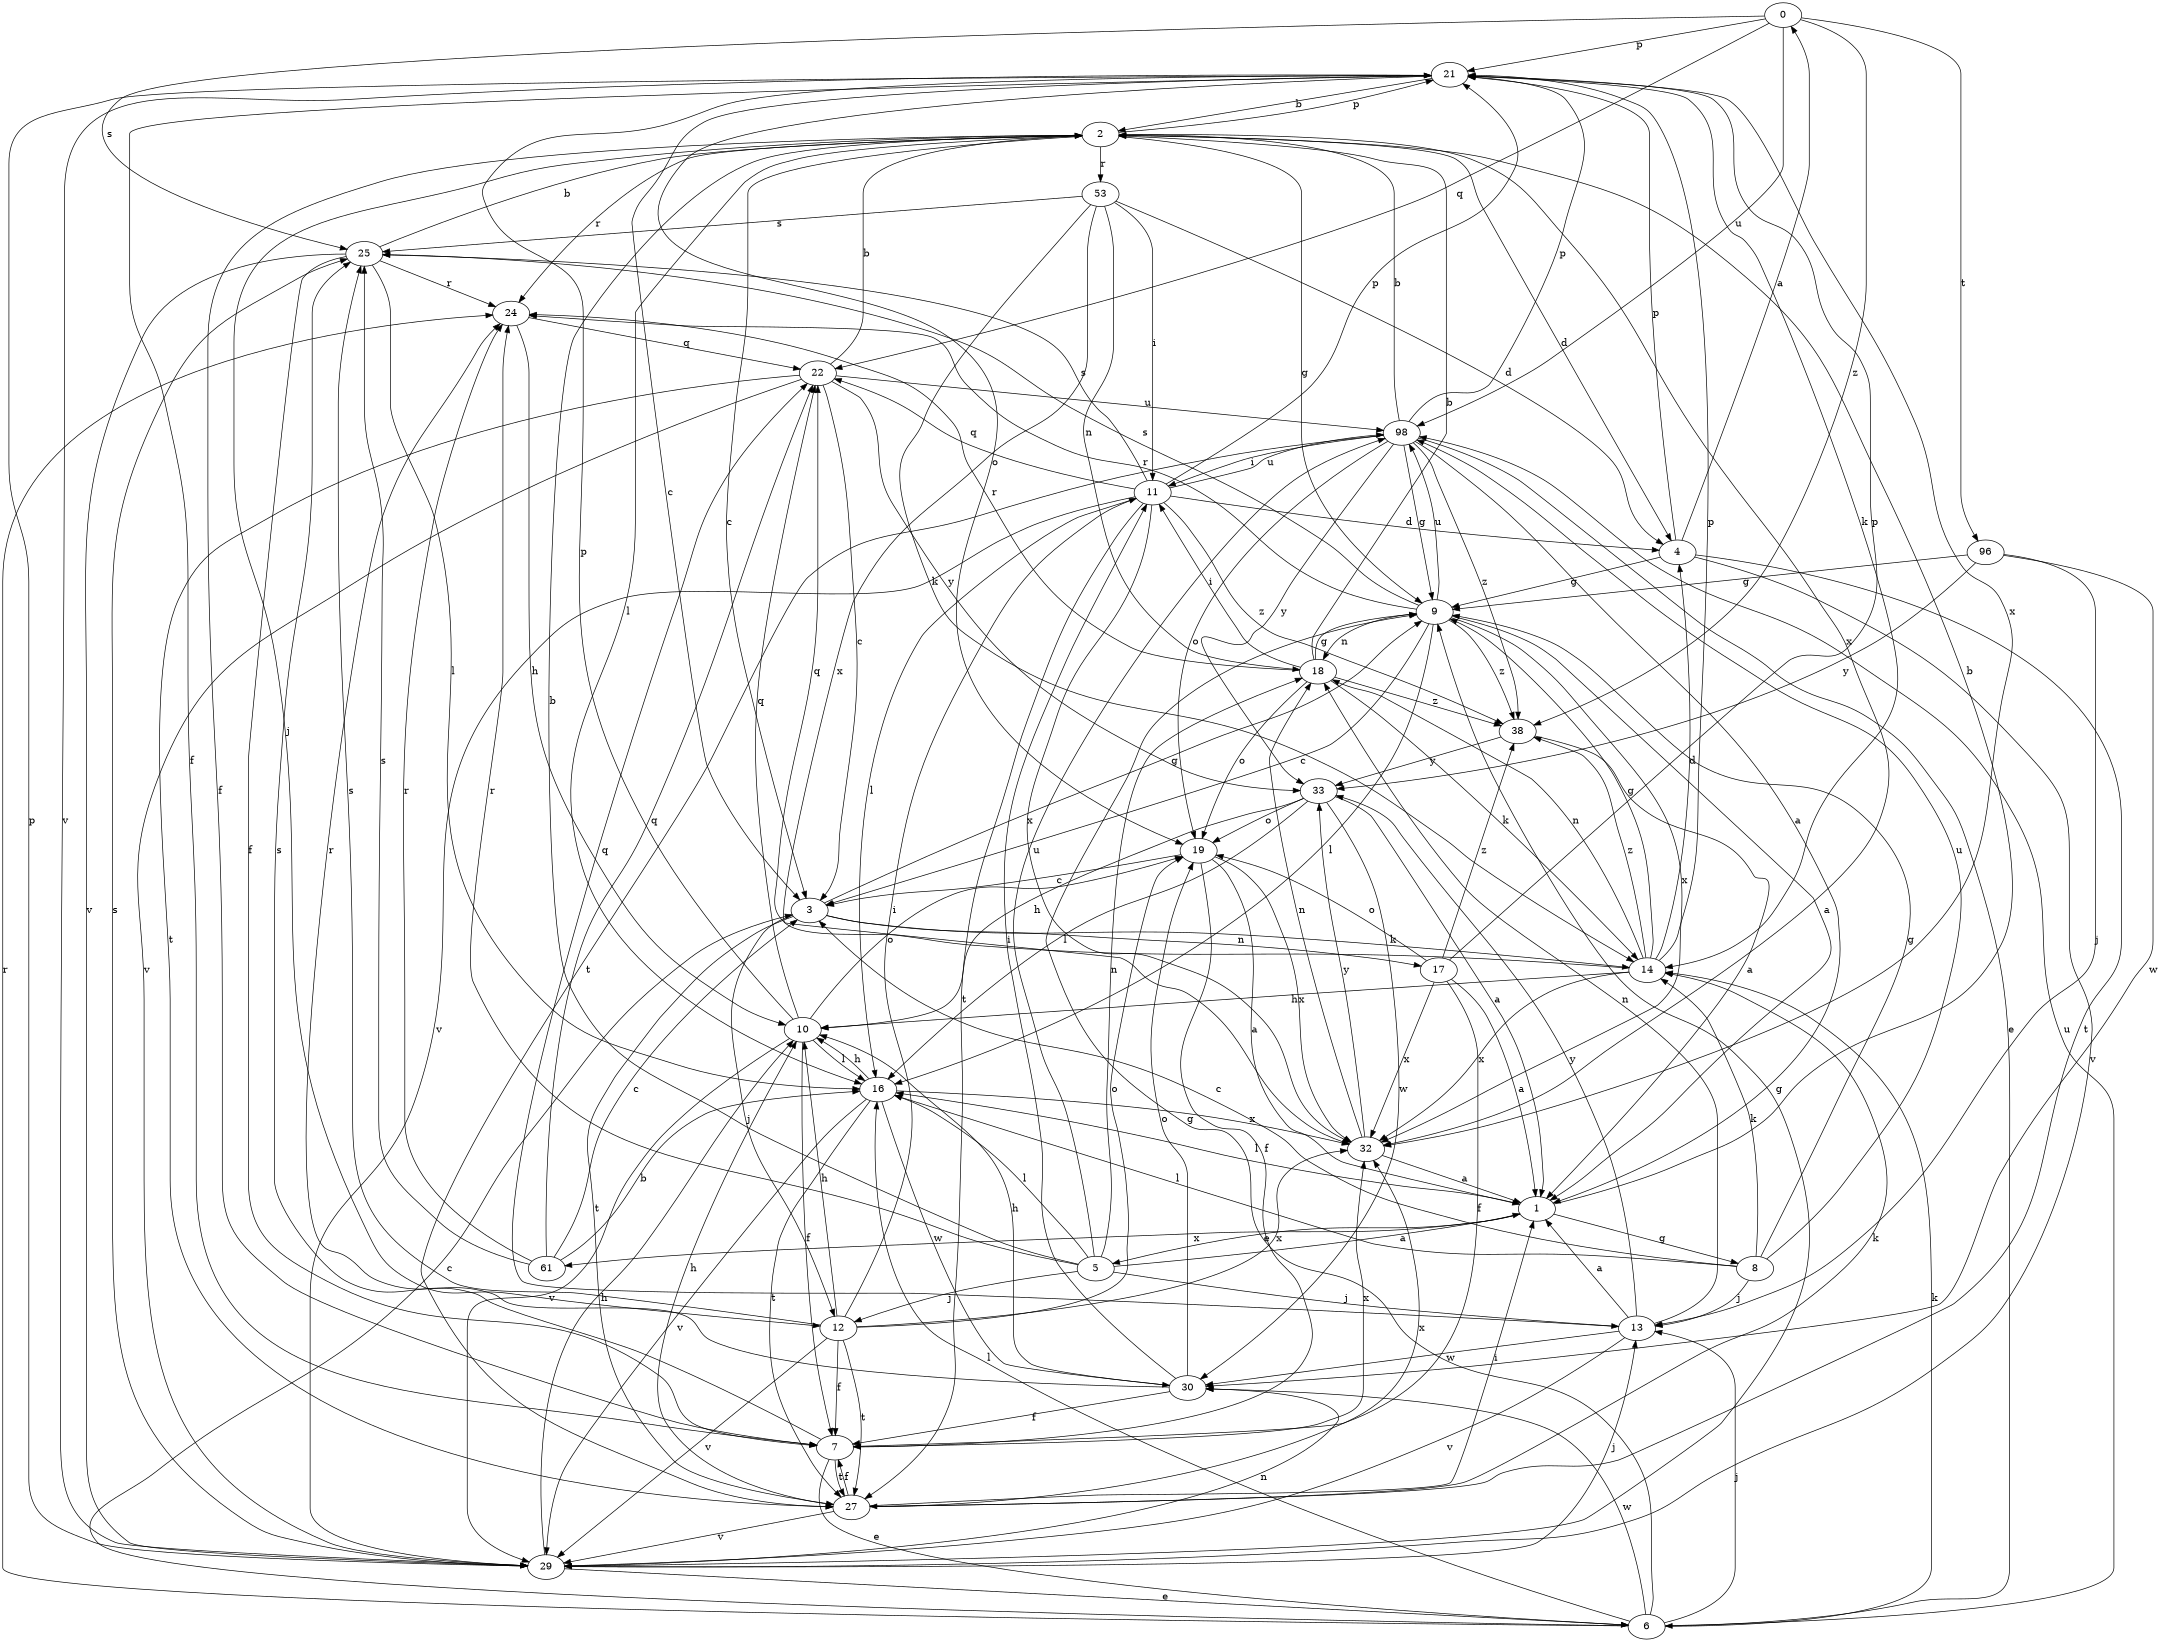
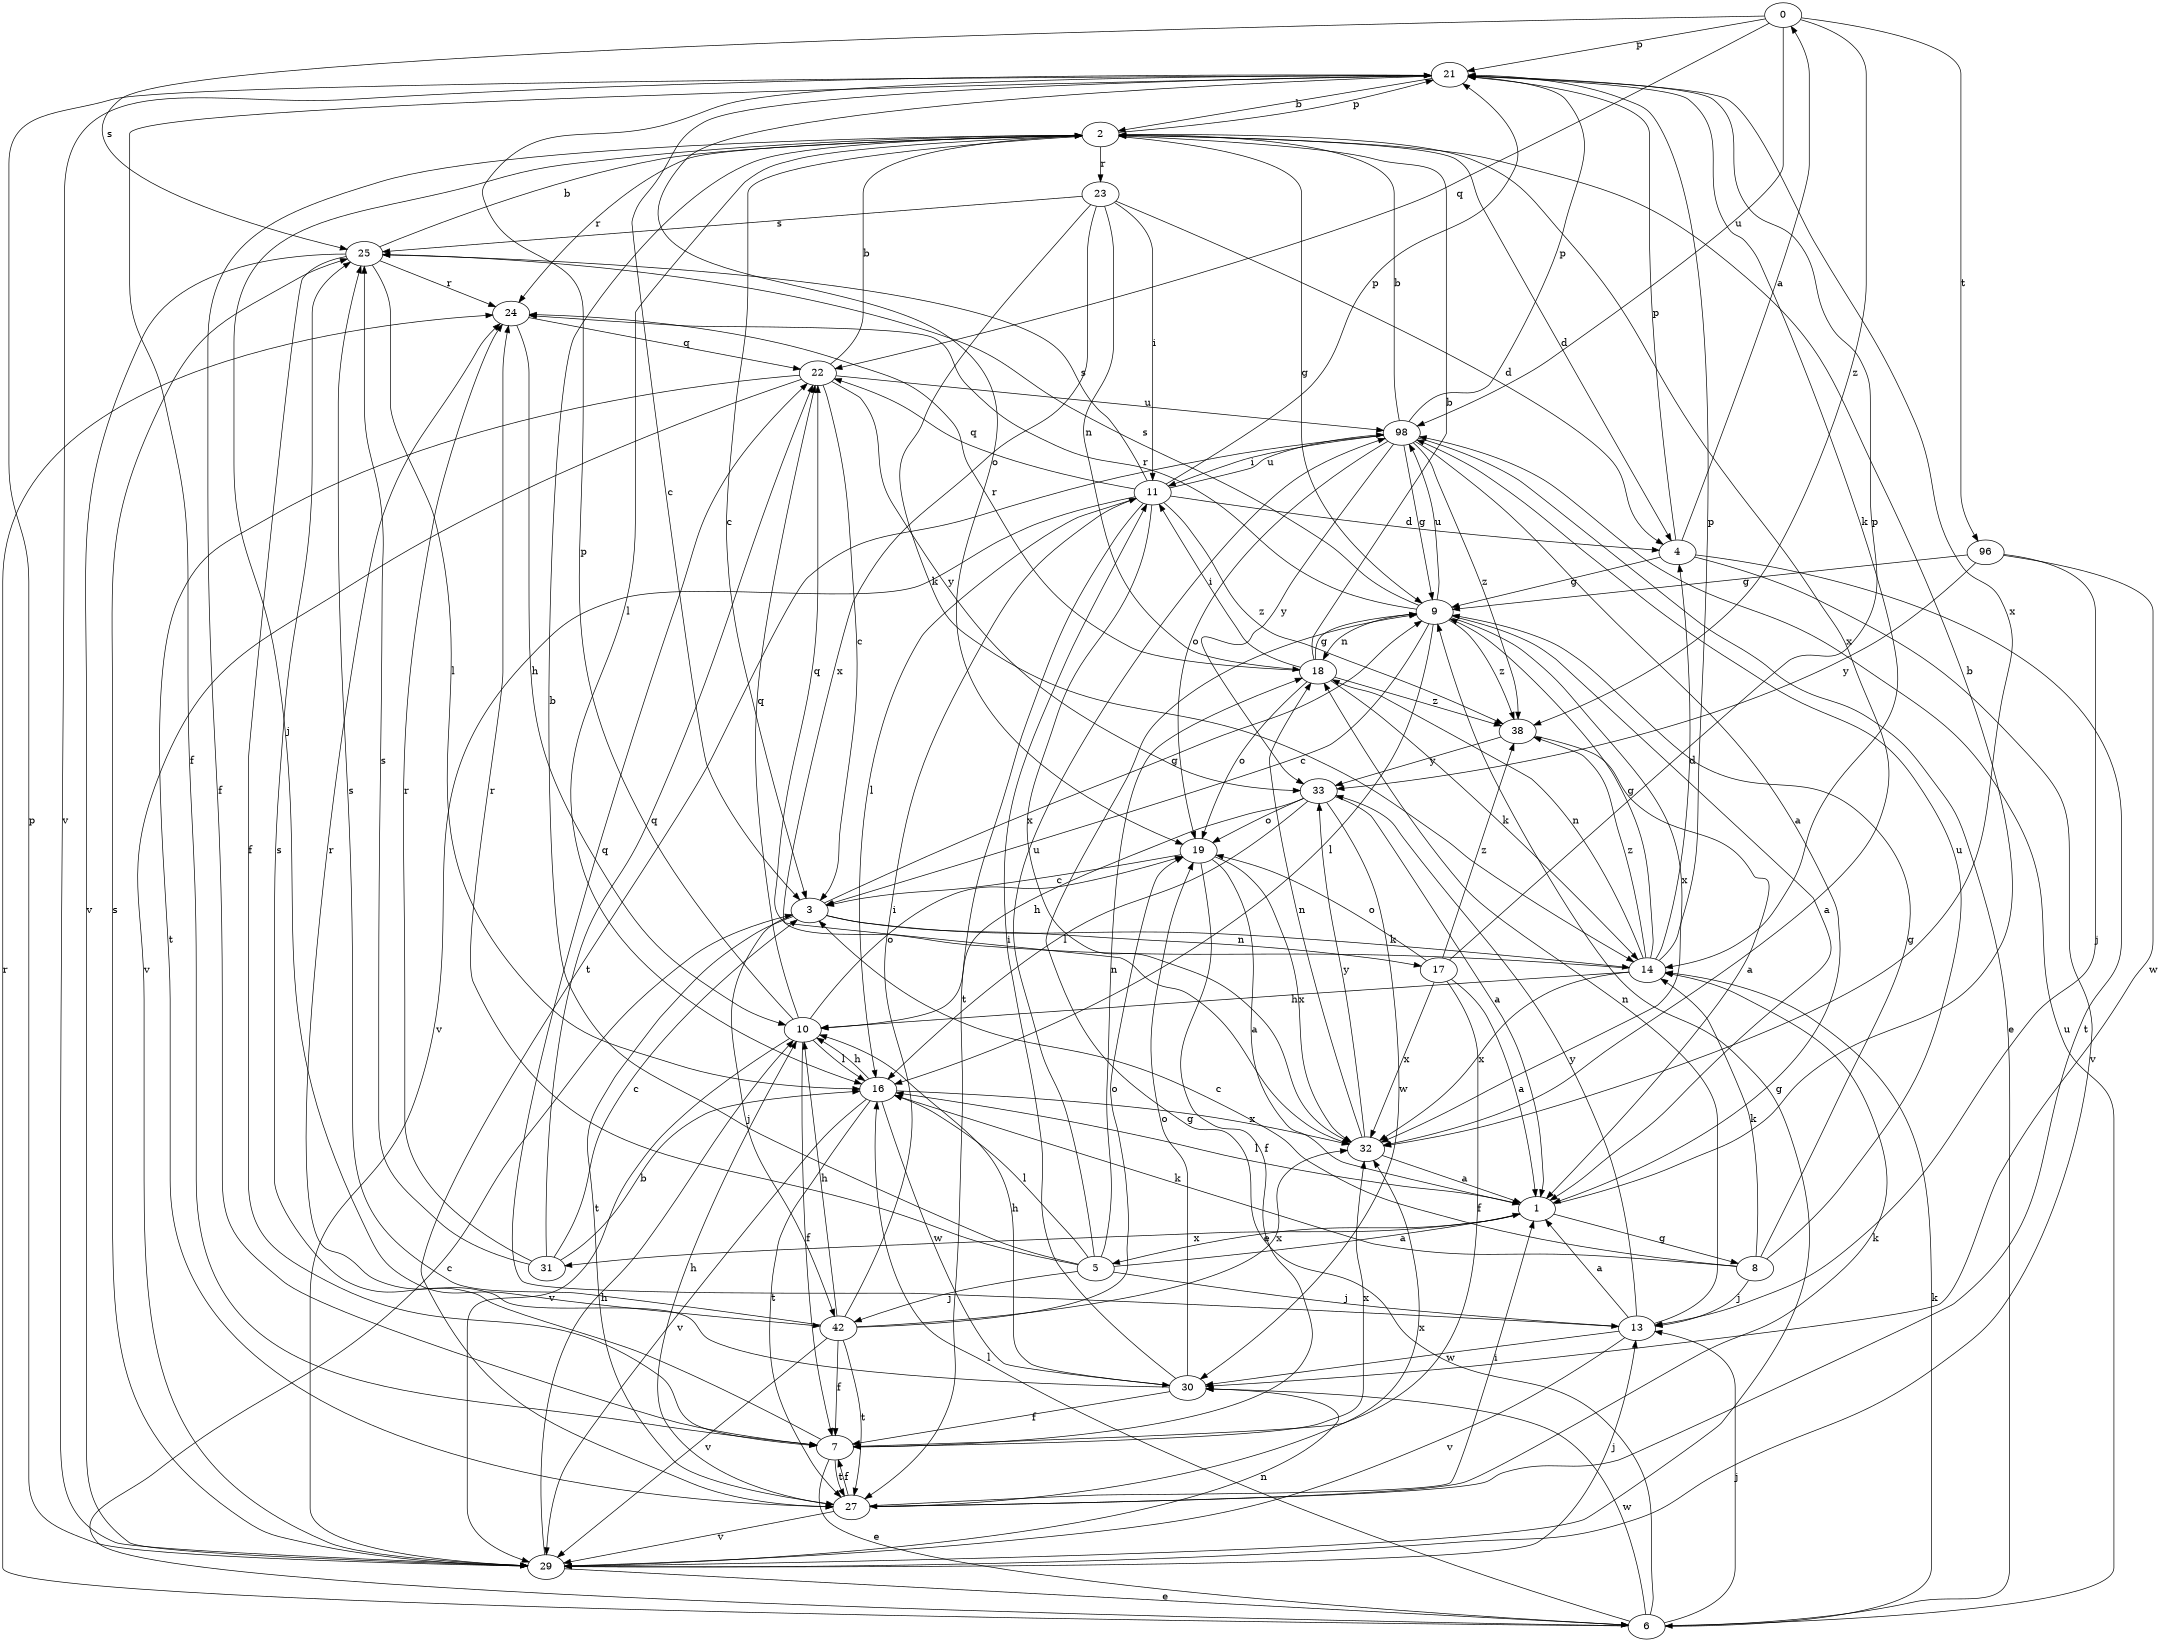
node "53": label "53" -> "23"
edge "8" -> "16": label "l" -> "k"
node "61": label "61" -> "31"
node "12": label "12" -> "42"
